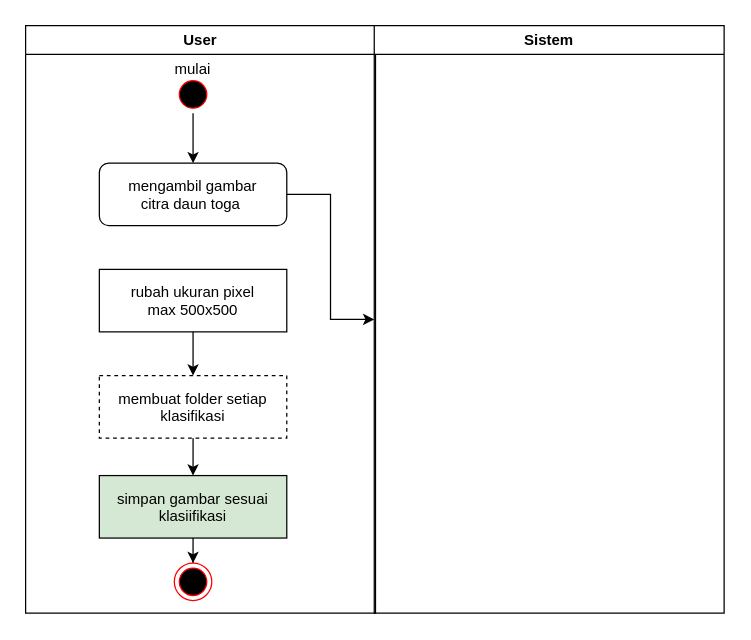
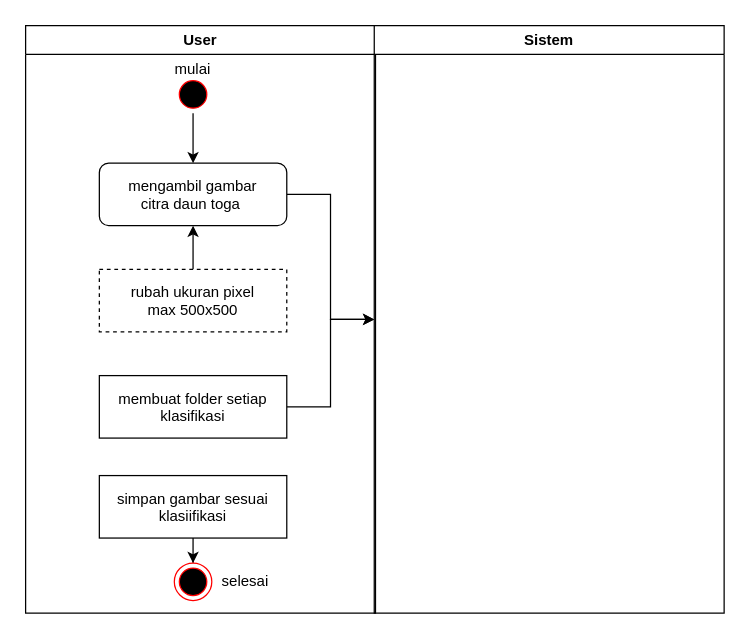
node "rubah ukuran pixel max 500x500": style solid -> dashed
edge "rubah ukuran pixel max 500x500" -> "membuat folder setiap klasifikasi": now "rubah ukuran pixel max 500x500" -> "mengambil gambar citra daun toga"
node "membuat folder setiap klasifikasi": style dashed -> solid
edge "membuat folder setiap klasifikasi" -> "simpan gambar sesuai klasiifikasi": now "membuat folder setiap klasifikasi" -> "Sistem"
node "simpan gambar sesuai klasiifikasi": fillcolor #d5e8d4 -> #ffffff
node "selesai": added
